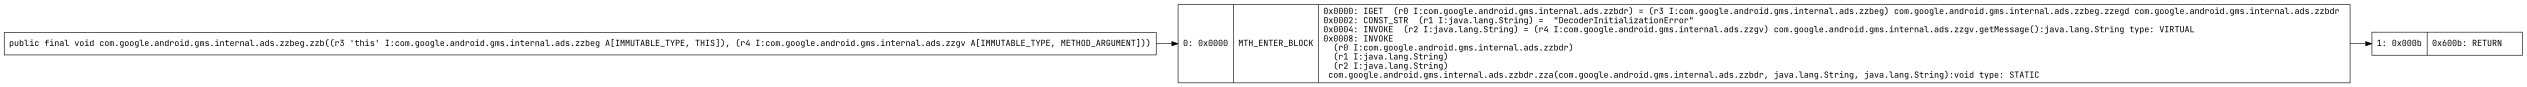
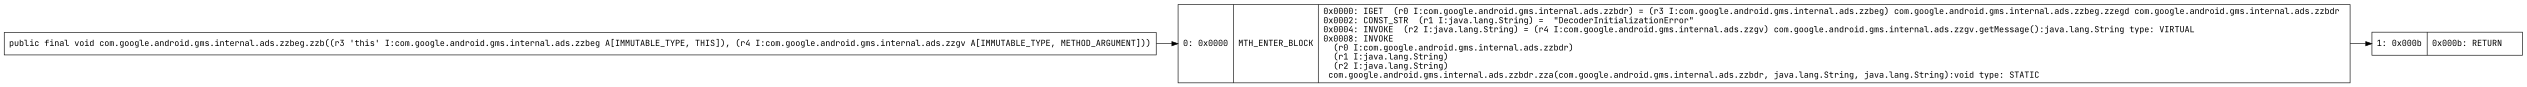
node "1: 0x000b": text "0x600b: RETURN" -> "0x000b: RETURN"
